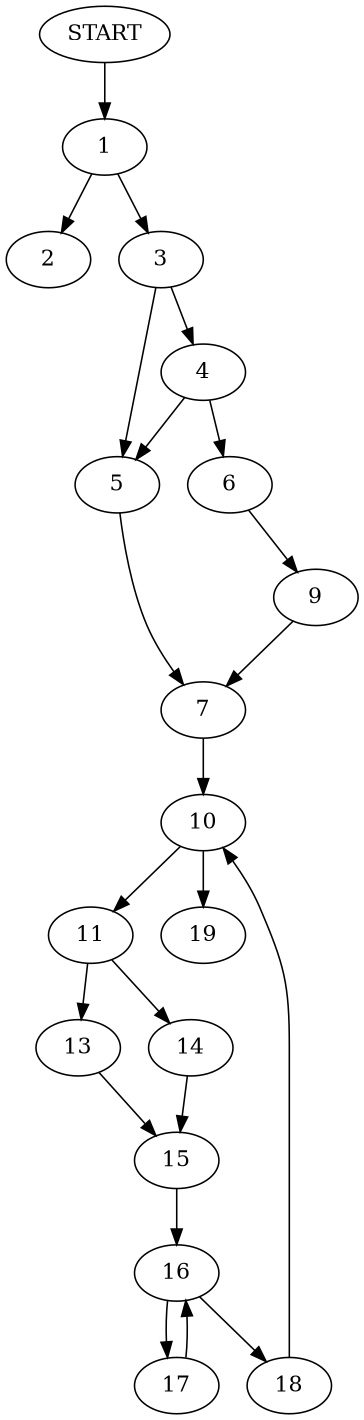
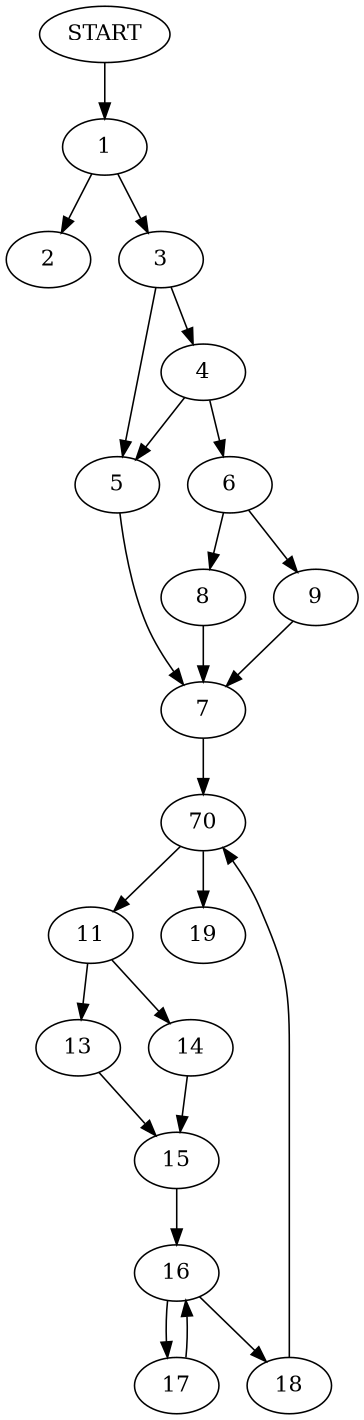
node "8": added
node "10": label "10" -> "70"
